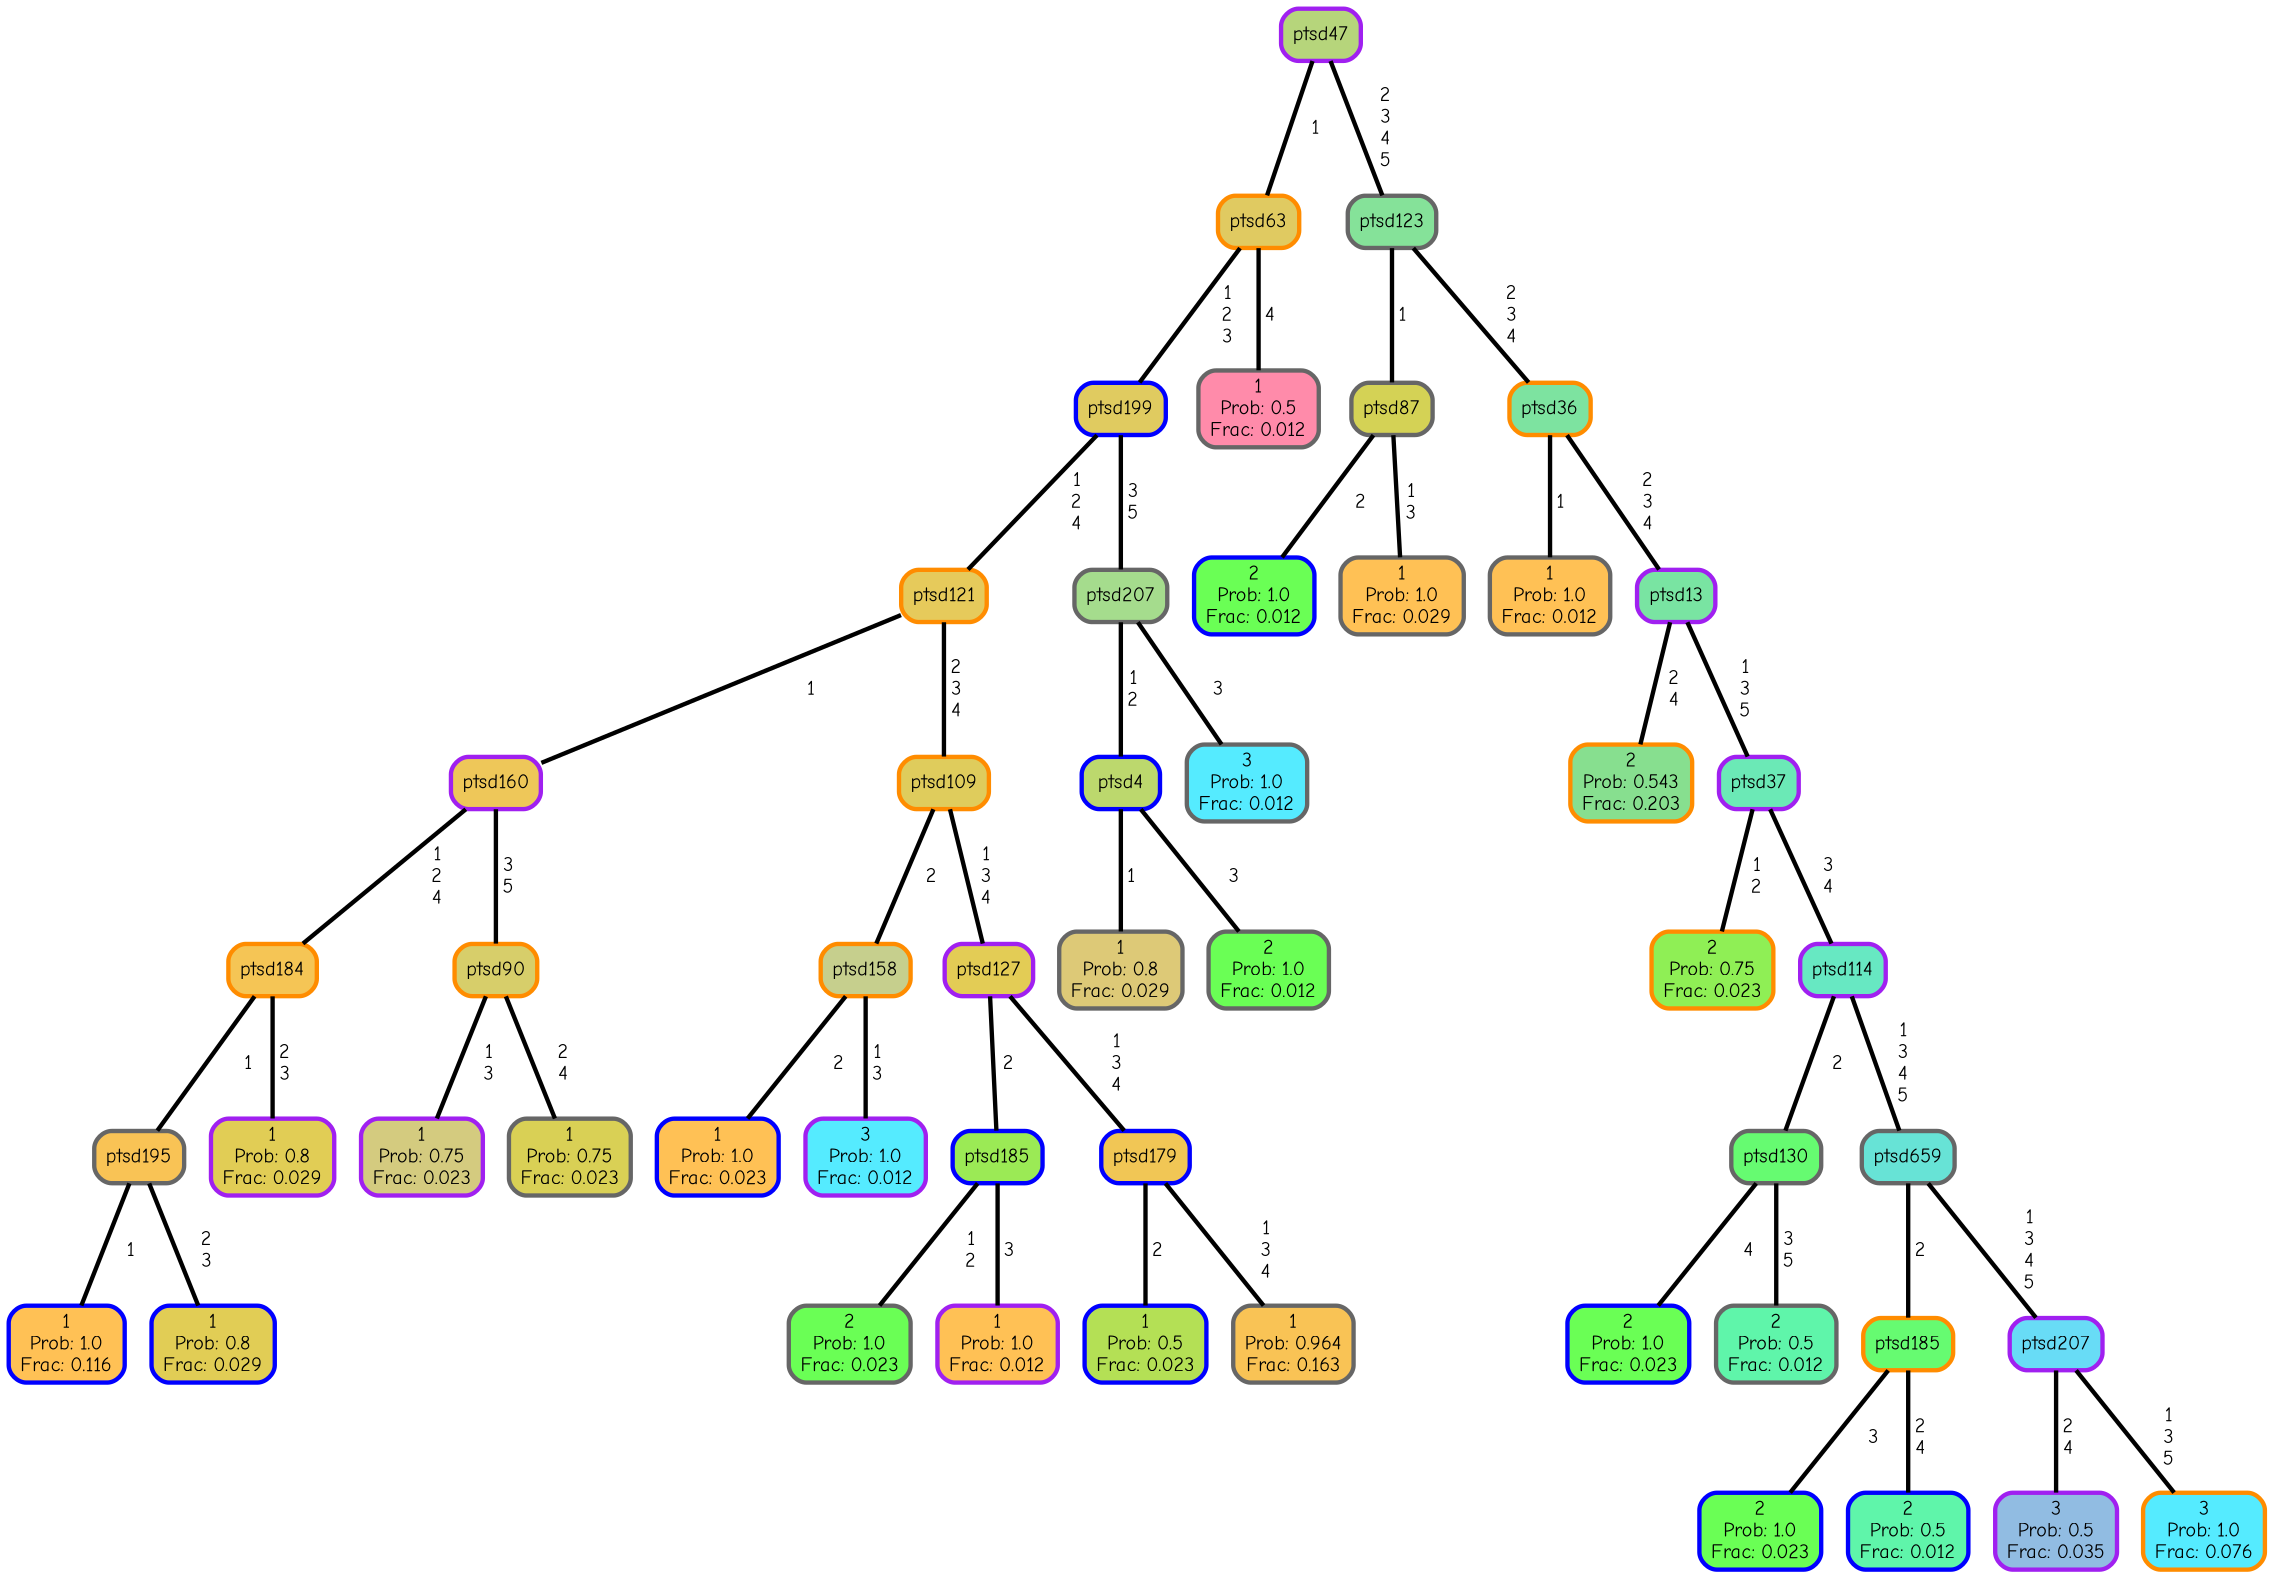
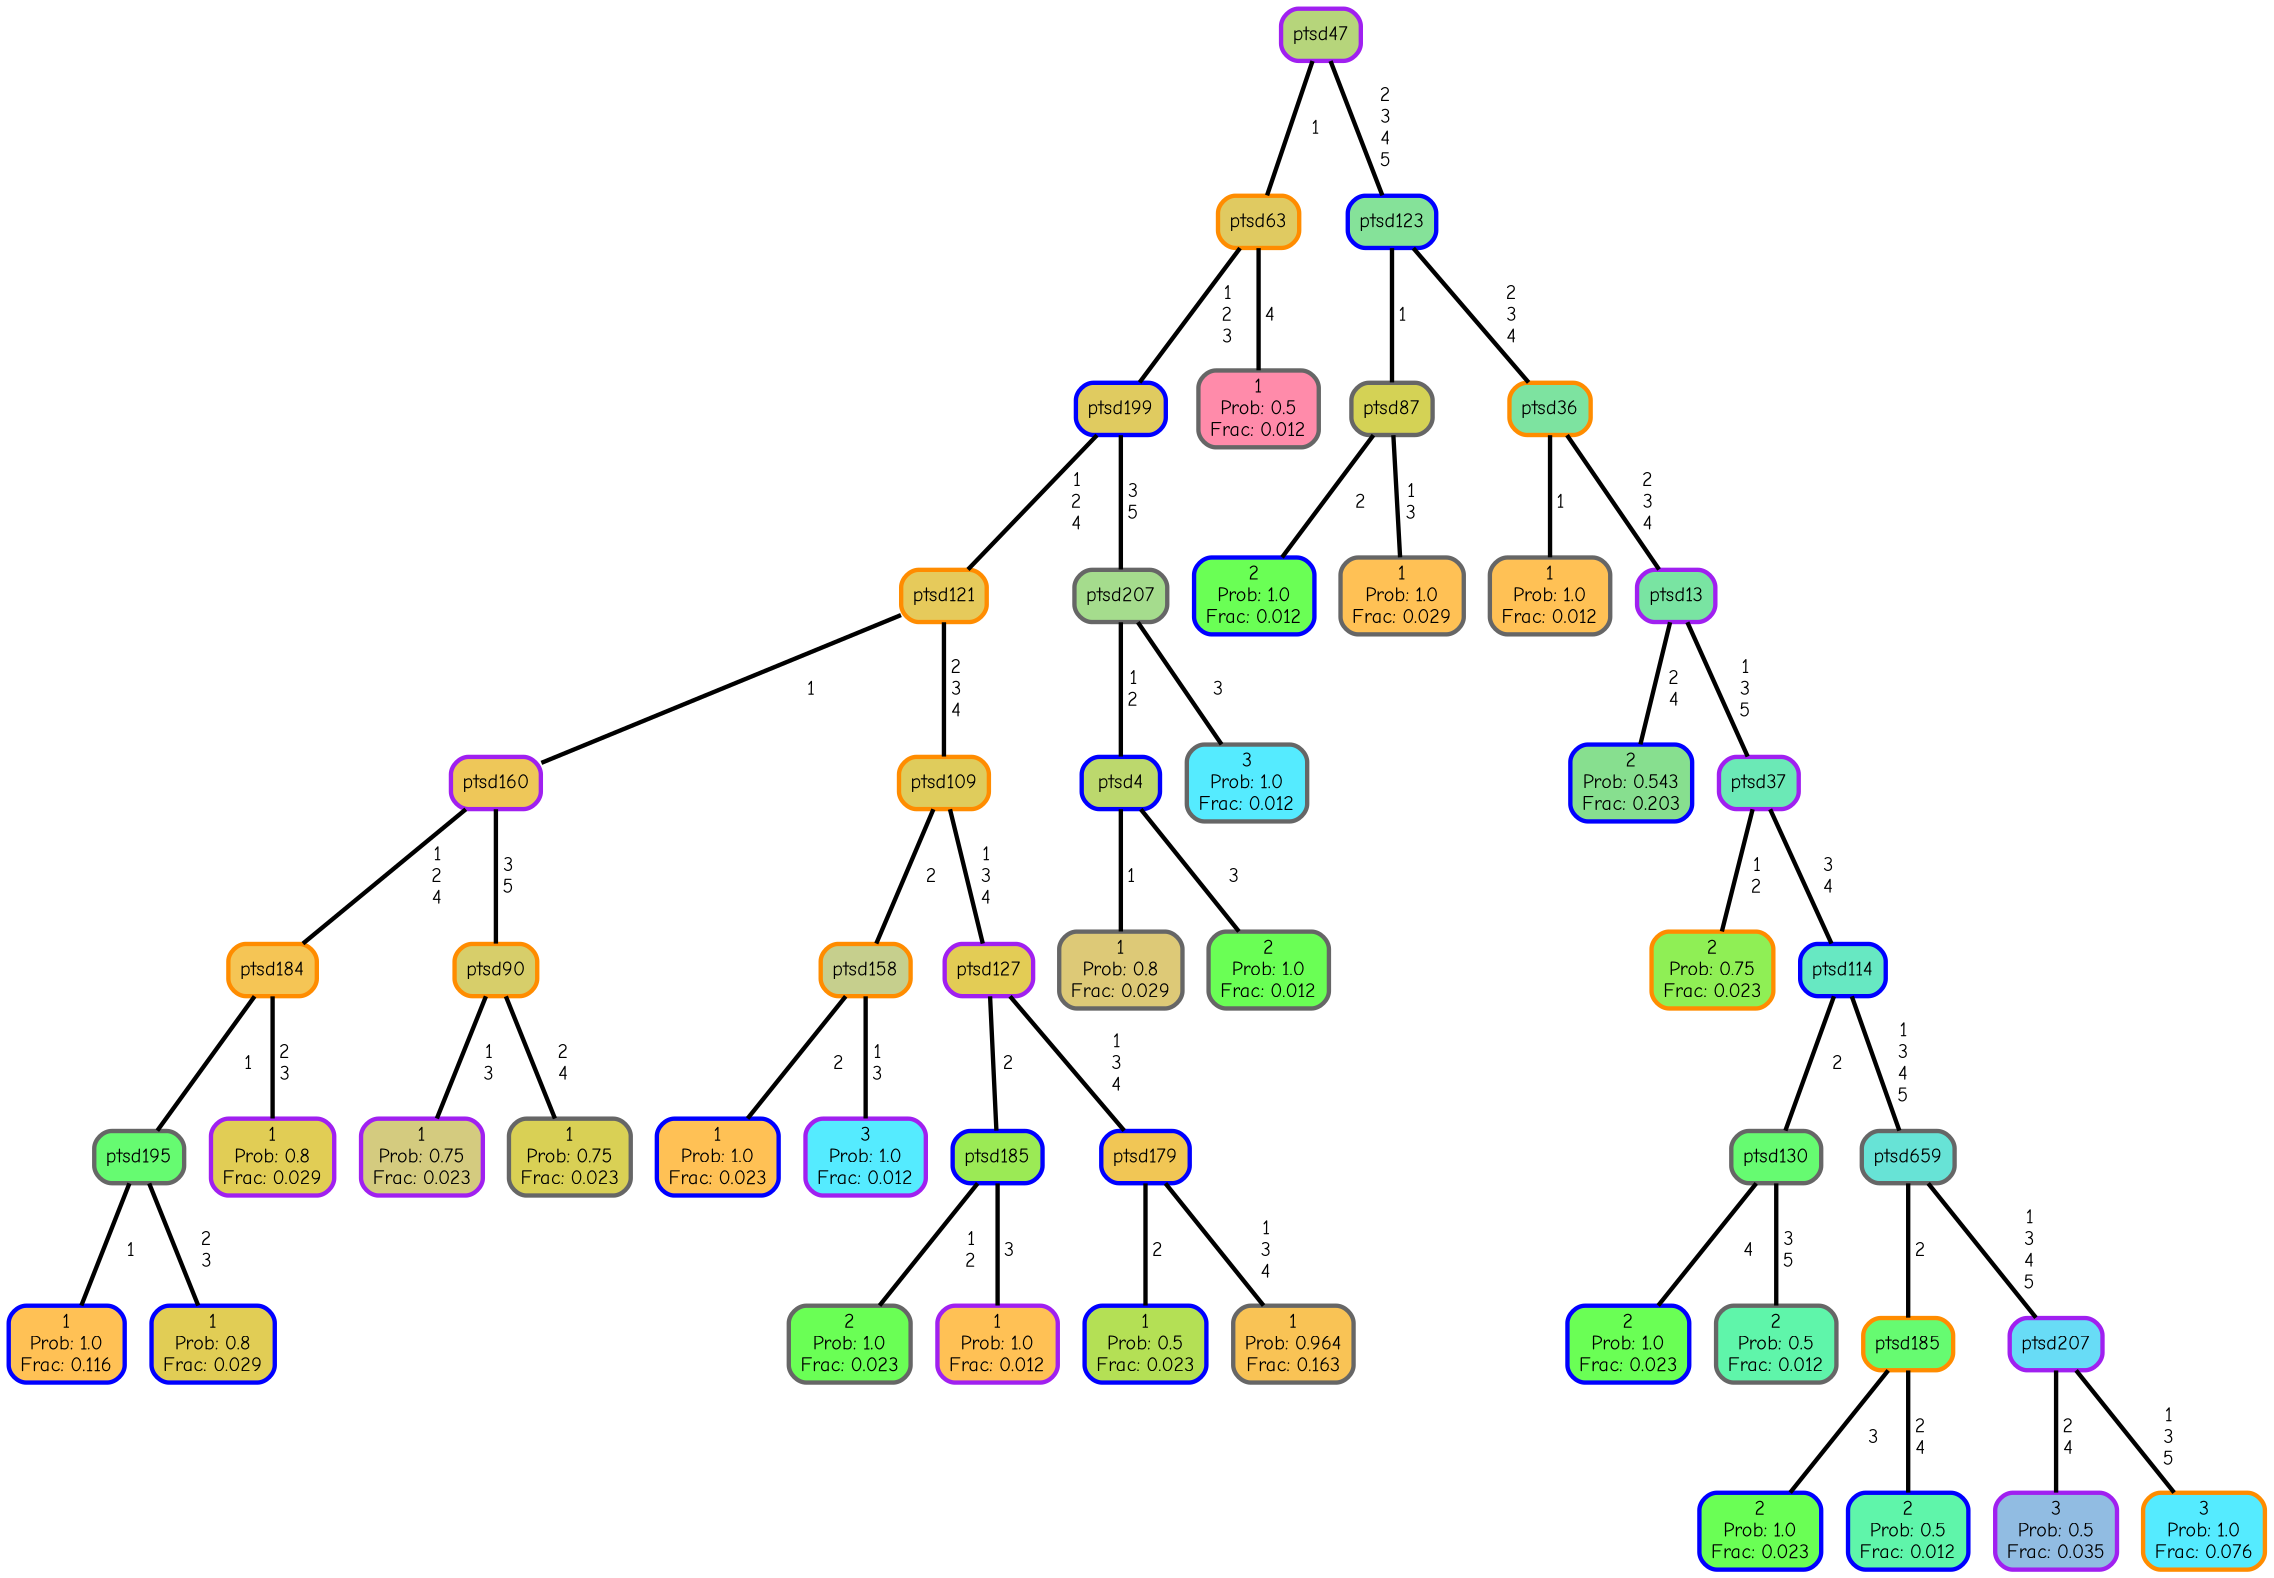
node "ptsd123": color gray40 -> blue
node "2 Prob: 0.543 Frac: 0.203": color darkorange -> blue
node "ptsd114": color purple -> blue
node "ptsd195": fillcolor #f9c355 -> #66fb71
